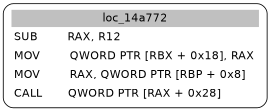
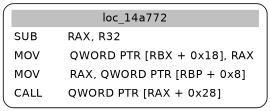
node "loc_14a772": text "SUB        RAX, R12" -> "SUB        RAX, R32"
